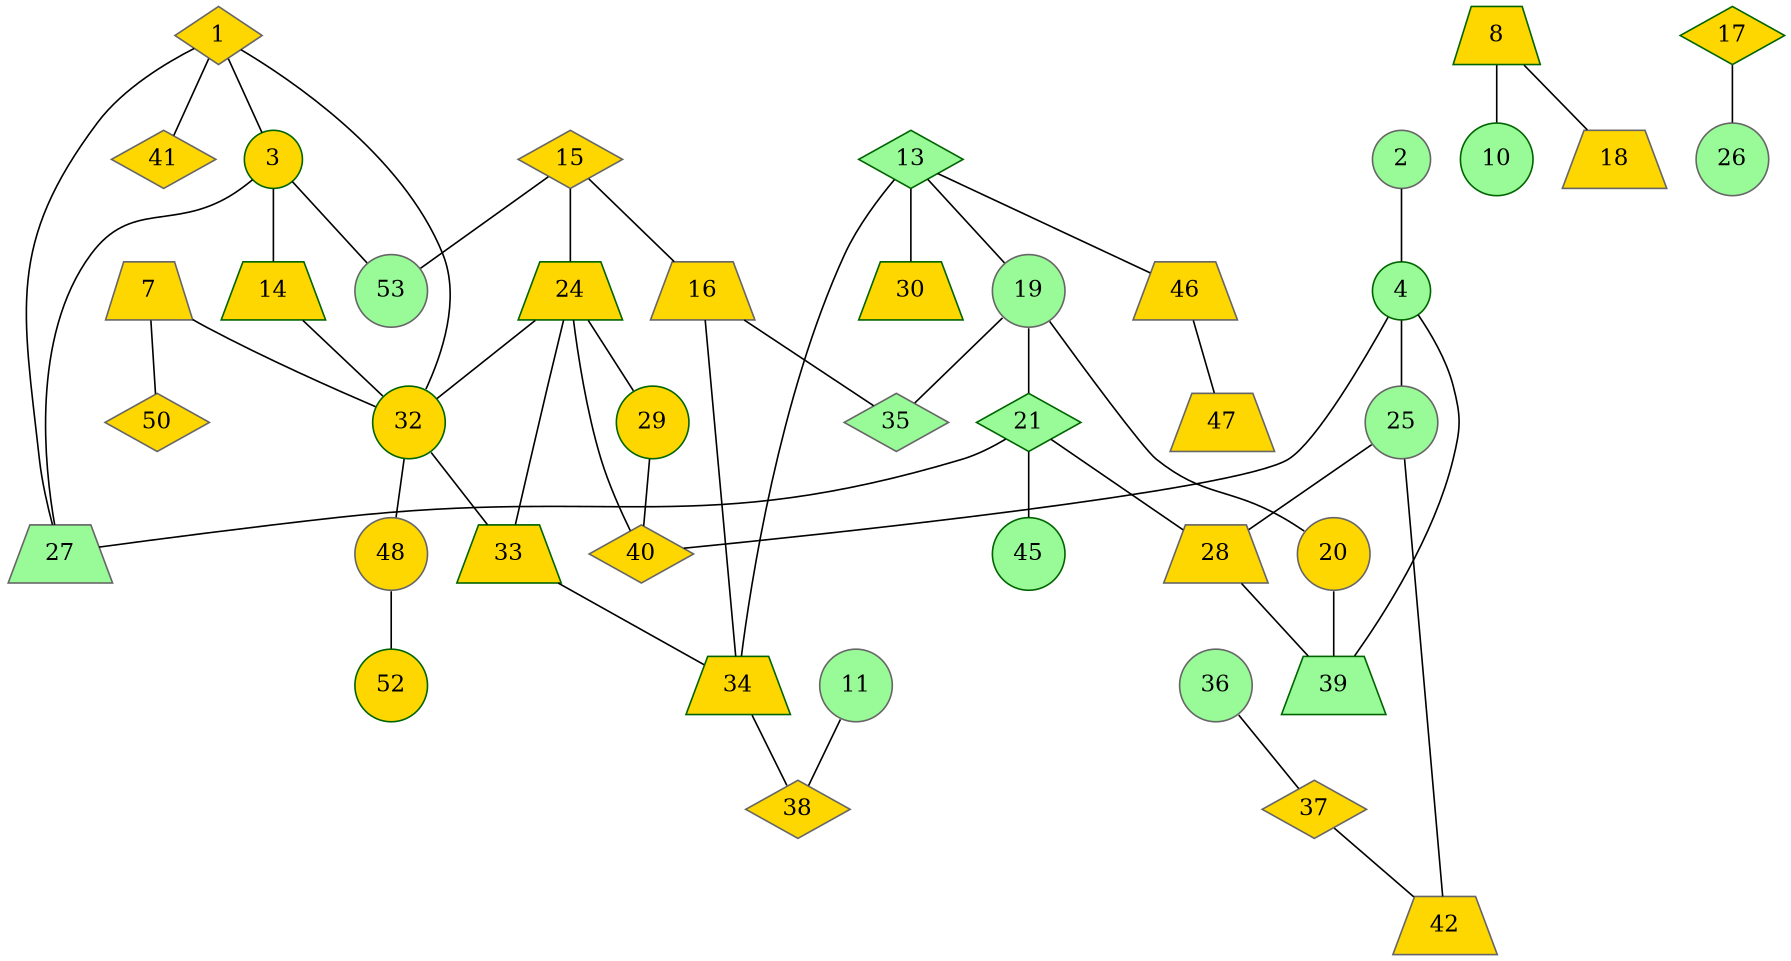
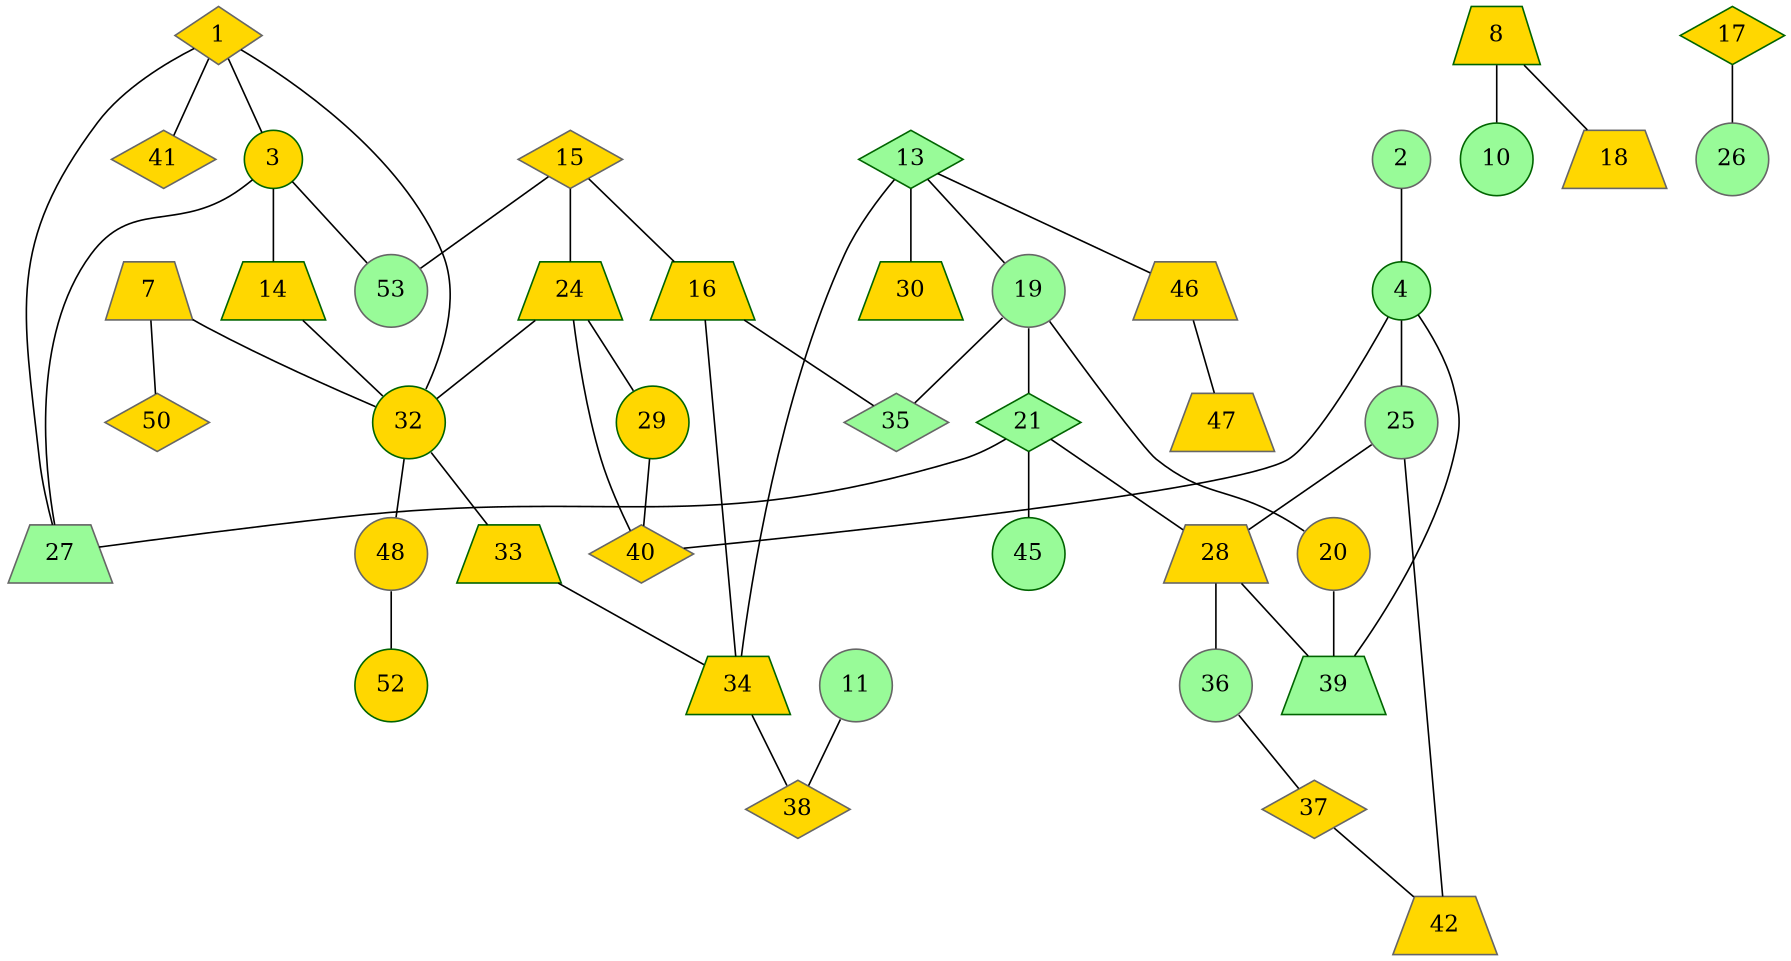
node "16": color gray40 -> darkgreen
edge "24" -- "33": removed
edge "28" -- "36": added
